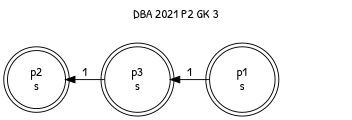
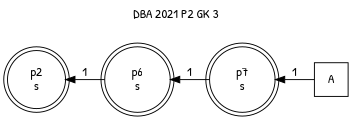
node "p3 s": label "p3 s" -> "p6 s"
node "p1 s": label "p1 s" -> "p7 s"
node "A": added
